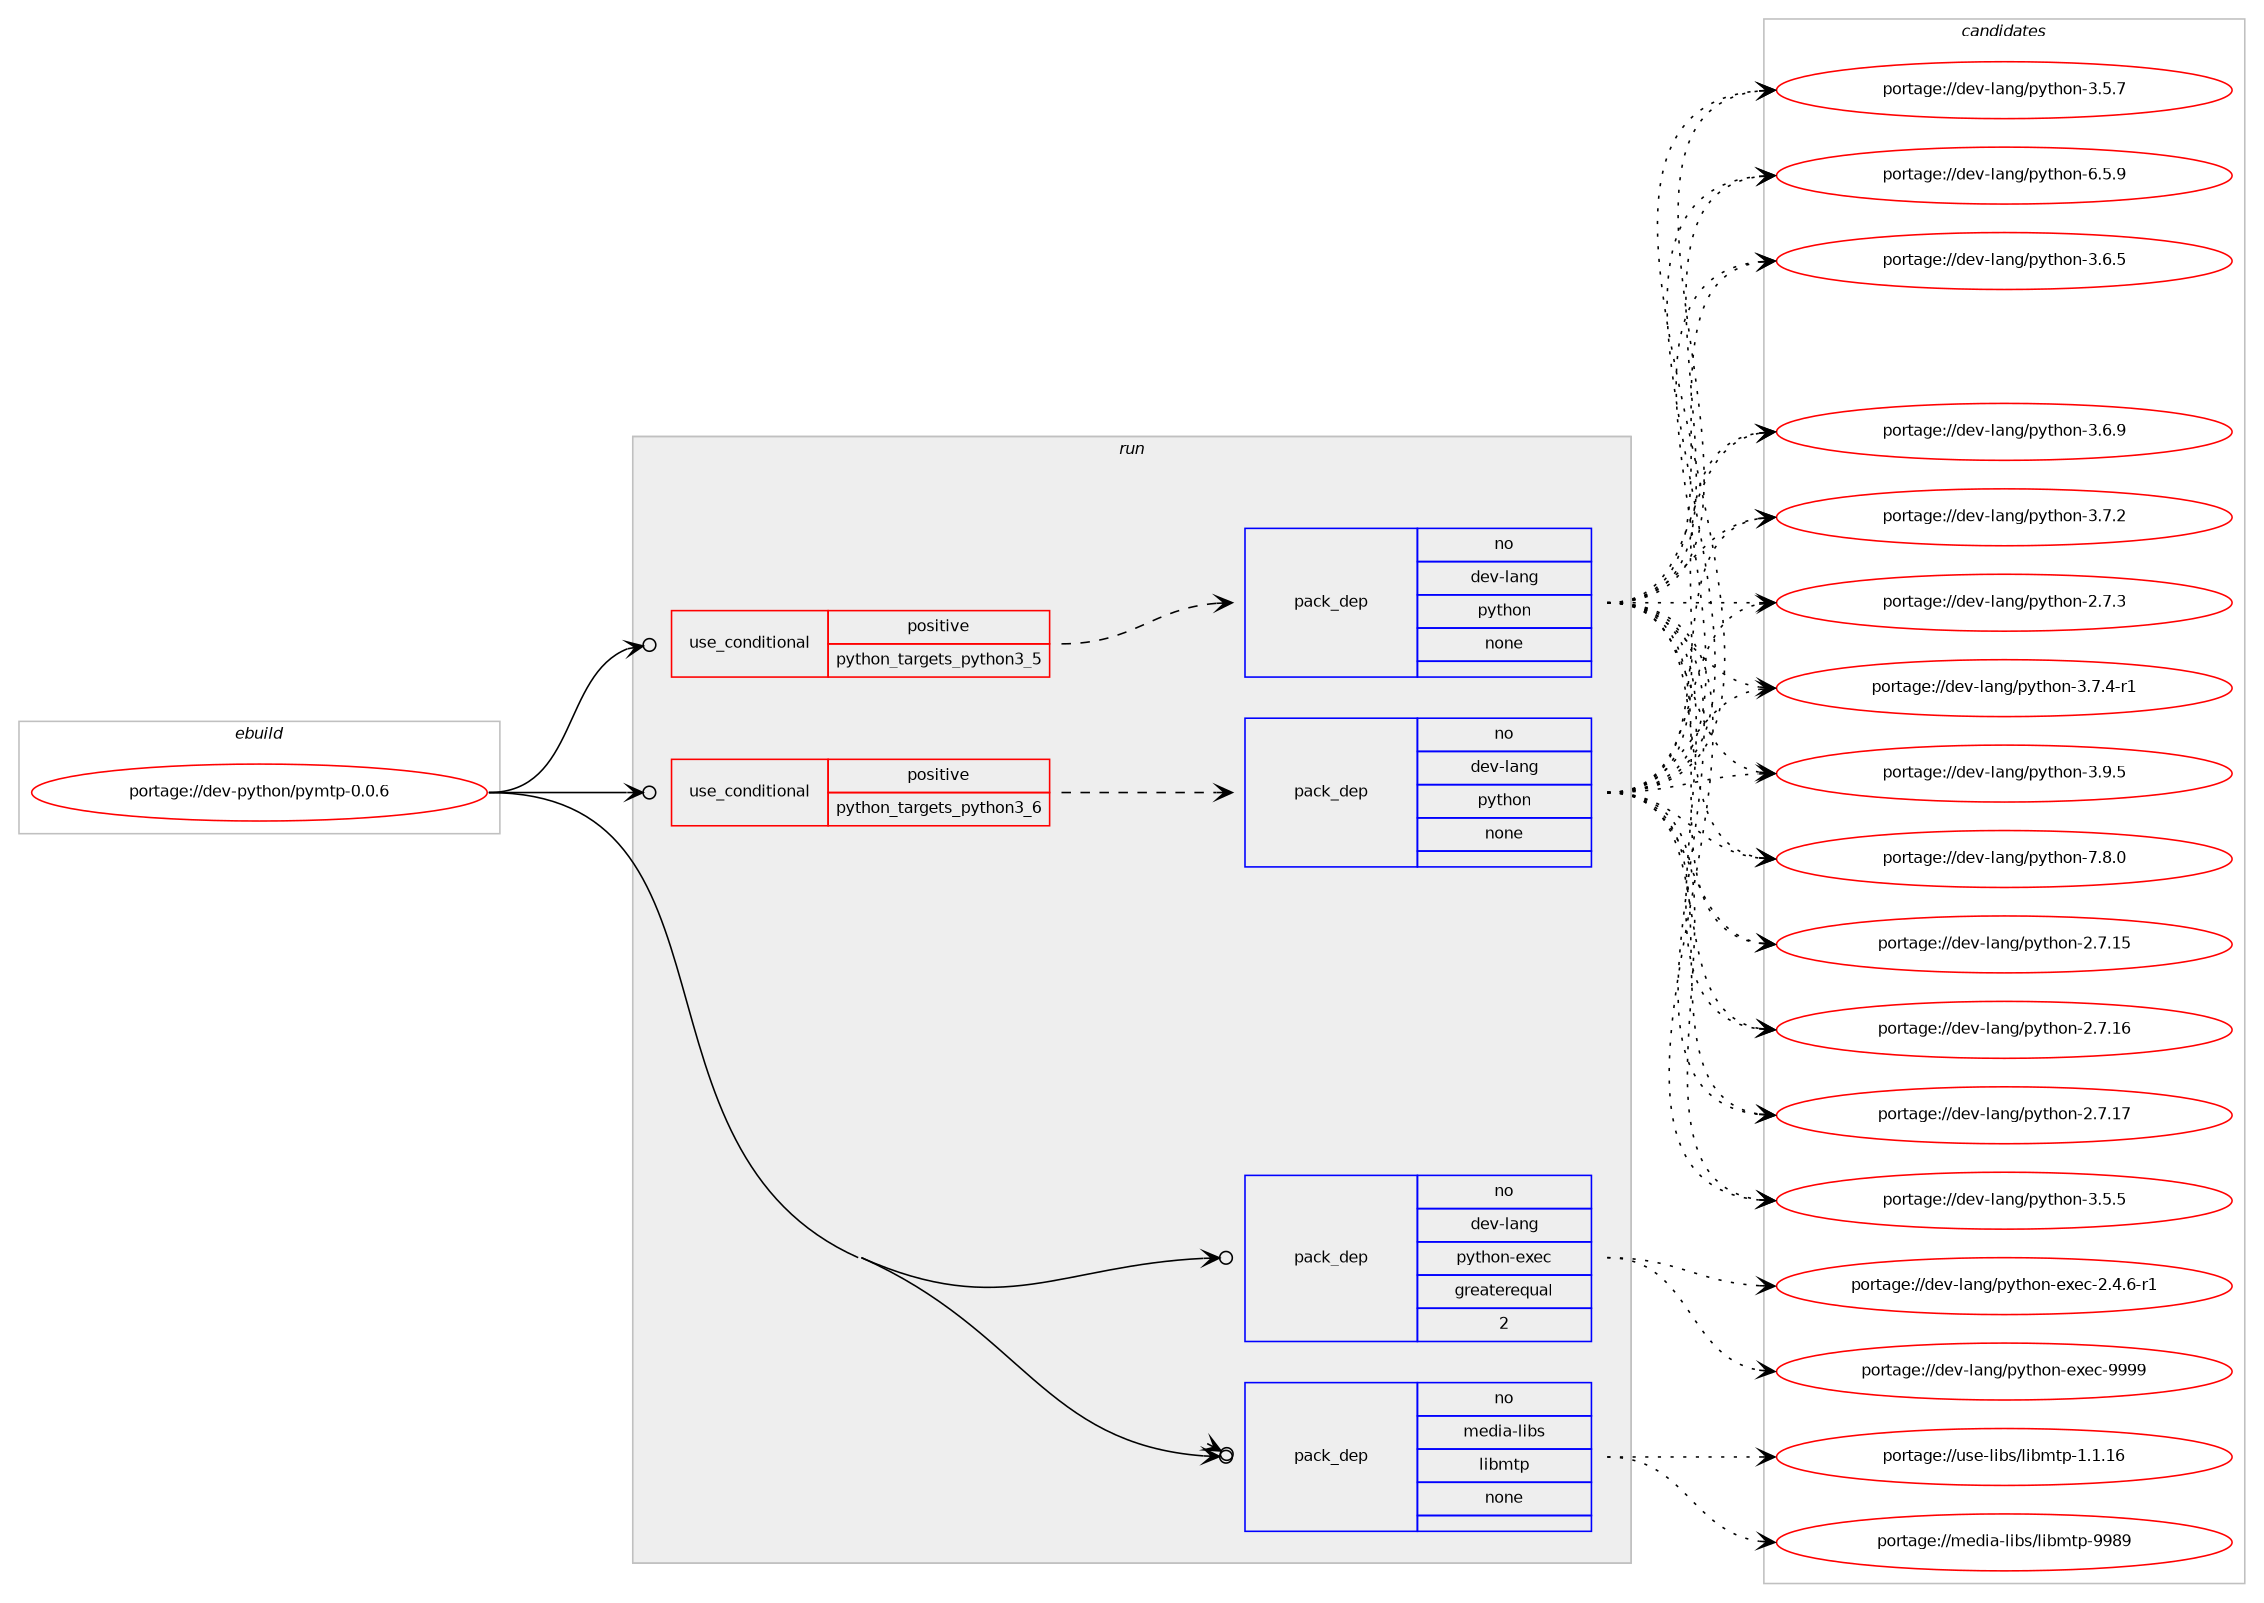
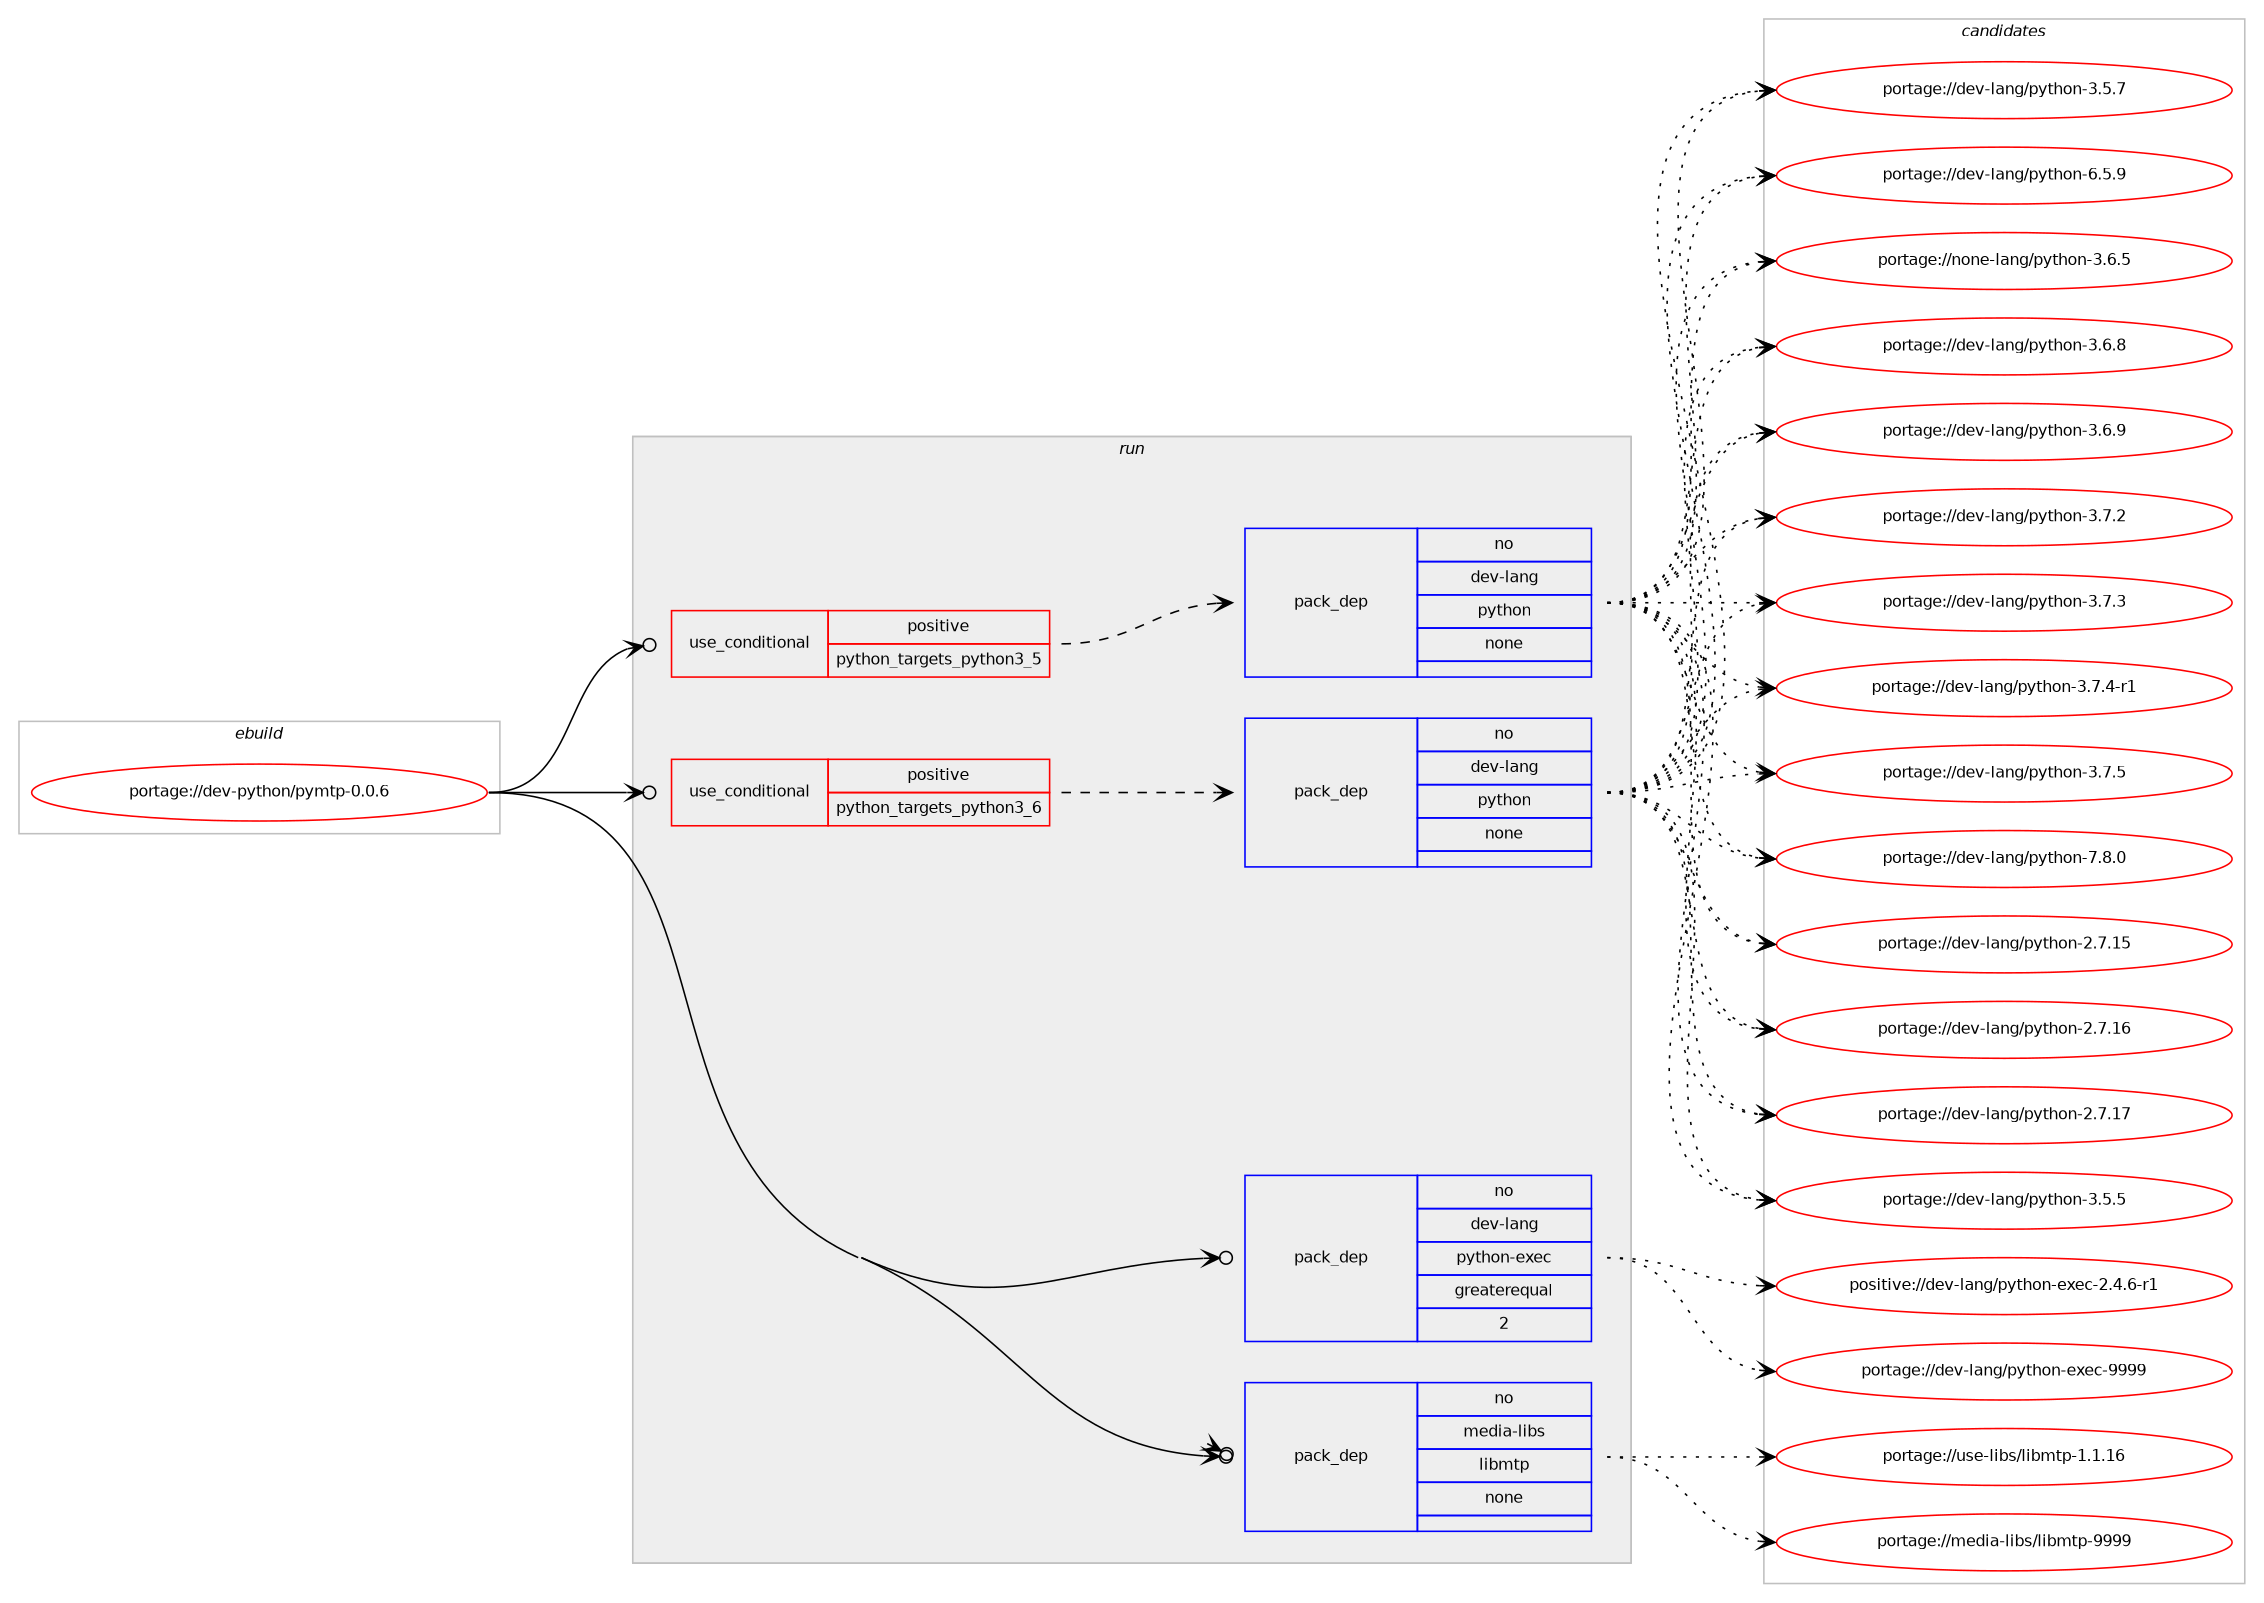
node "portage://dev-lang/python-3.6.5": label "portage://dev-lang/python-3.6.5" -> "portage://none-lang/python-3.6.5"
node "portage://dev-lang/python-3.6.8": added
node "portage://dev-lang/python-2.7.3": label "portage://dev-lang/python-2.7.3" -> "portage://dev-lang/python-3.7.3"
node "portage://dev-lang/python-3.9.5": label "portage://dev-lang/python-3.9.5" -> "portage://dev-lang/python-3.7.5"
node "portage://dev-lang/python-exec-2.4.6-r1": label "portage://dev-lang/python-exec-2.4.6-r1" -> "positive://dev-lang/python-exec-2.4.6-r1"
node "portage://media-libs/libmtp-9989": label "portage://media-libs/libmtp-9989" -> "portage://media-libs/libmtp-9999"
